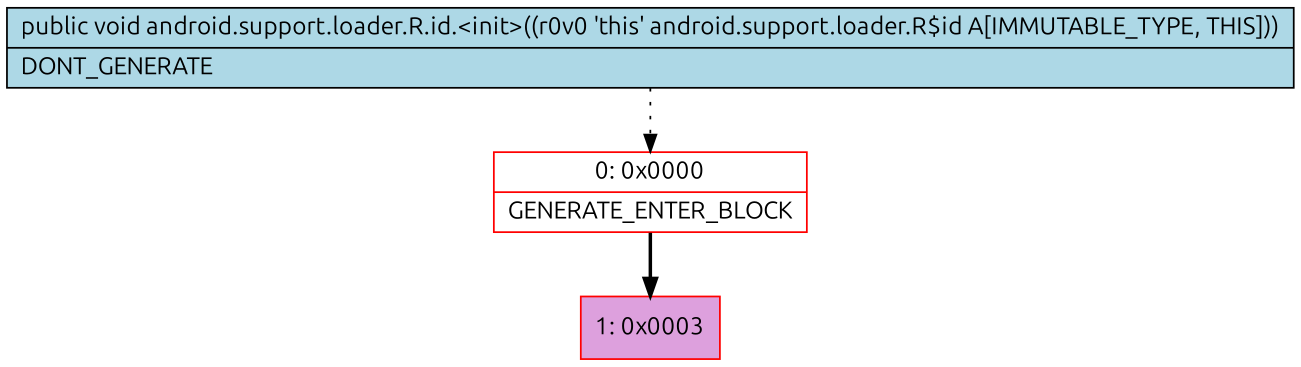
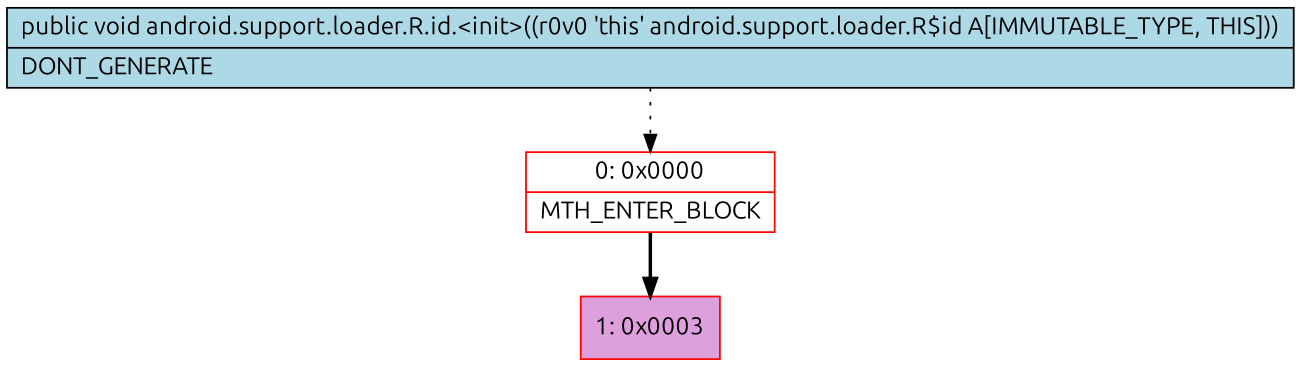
node "0: 0x0000": text "GENERATE_ENTER_BLOCK" -> "MTH_ENTER_BLOCK"
